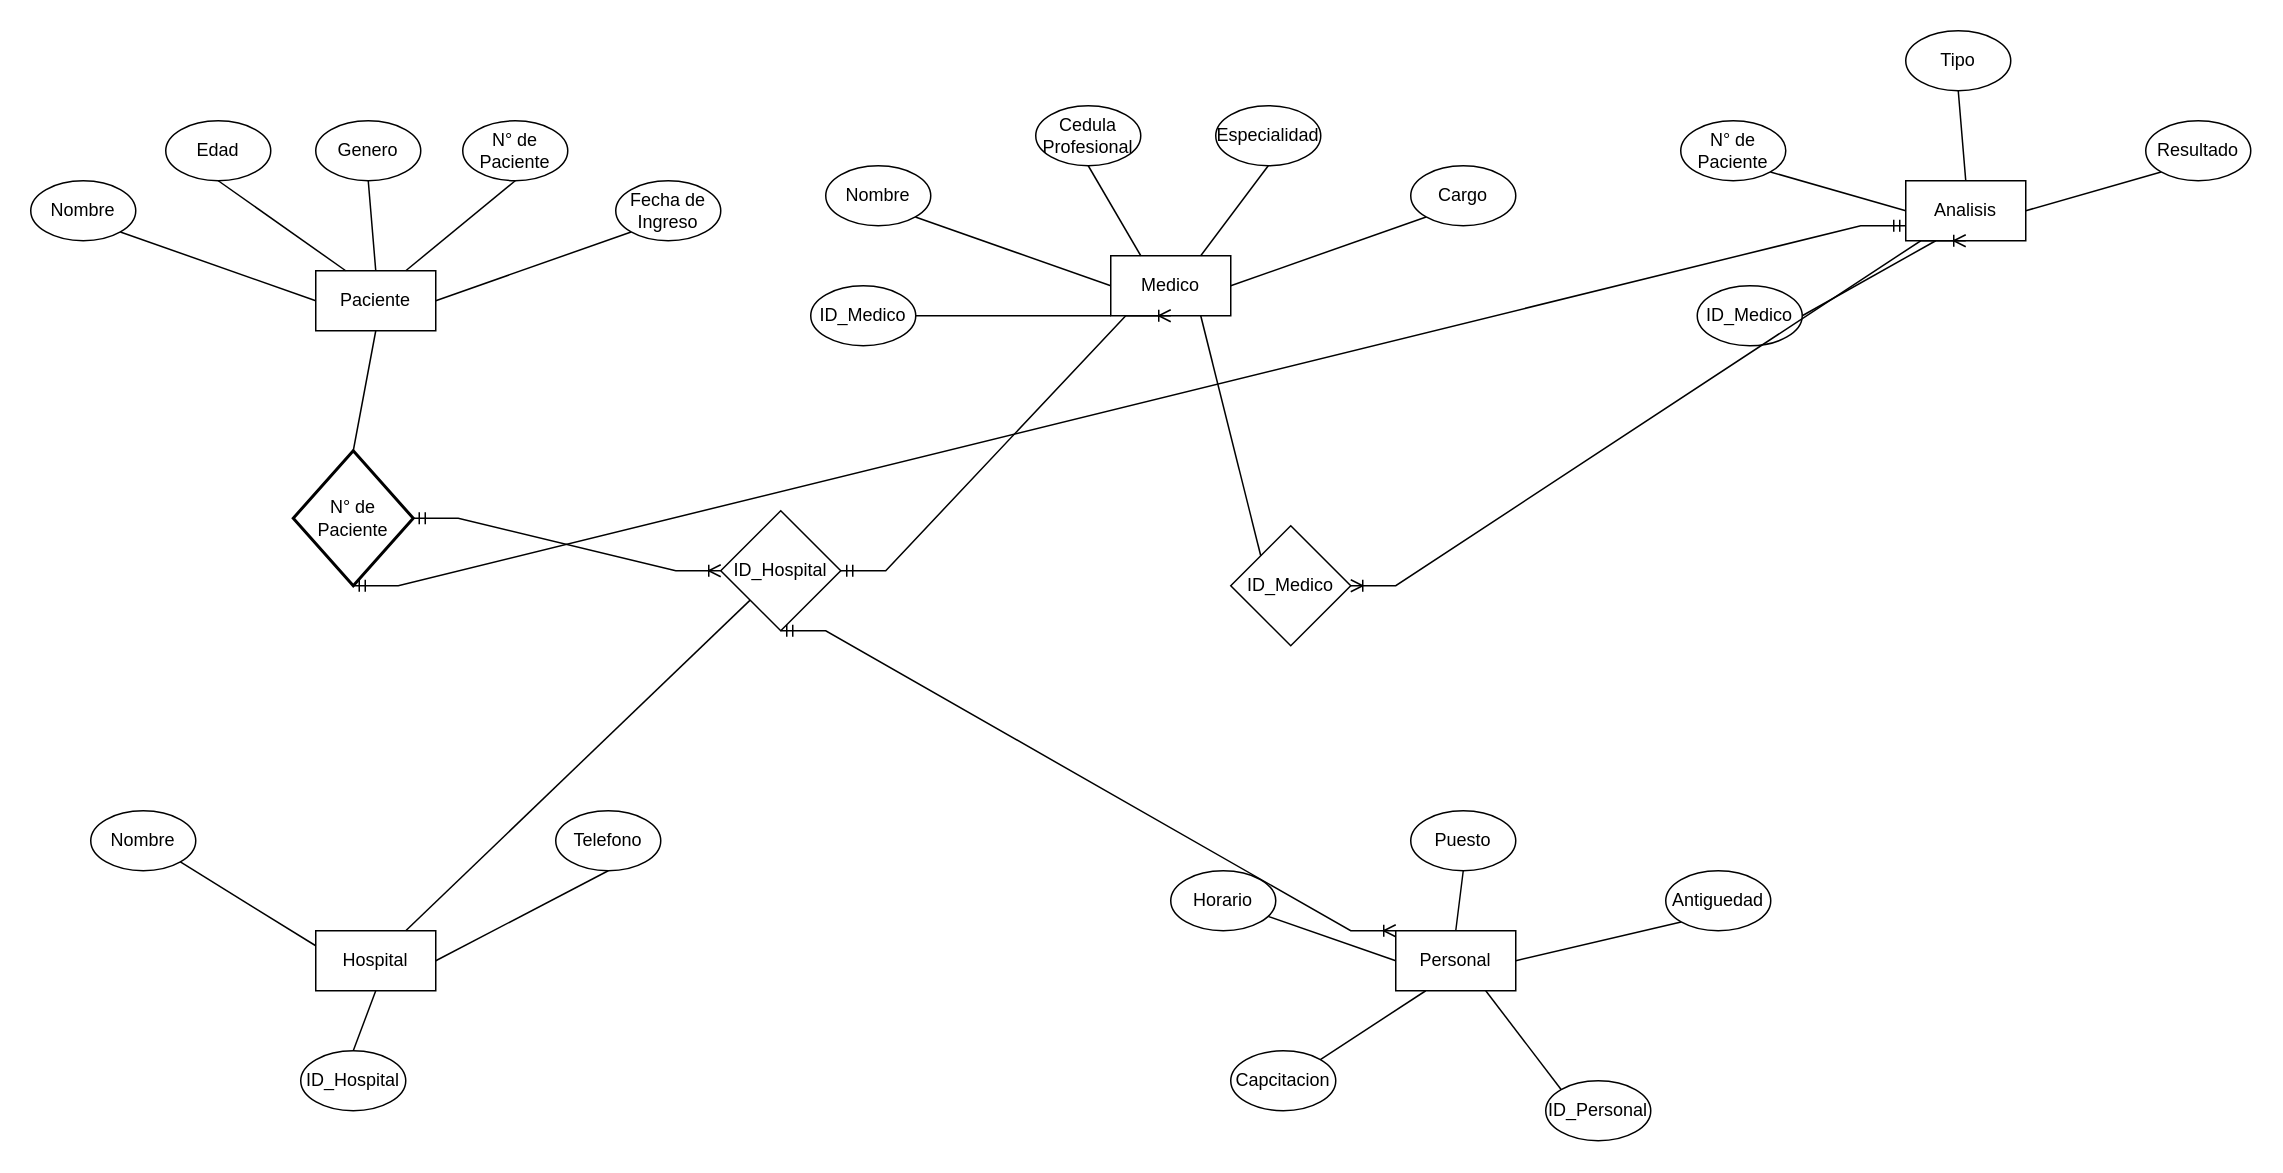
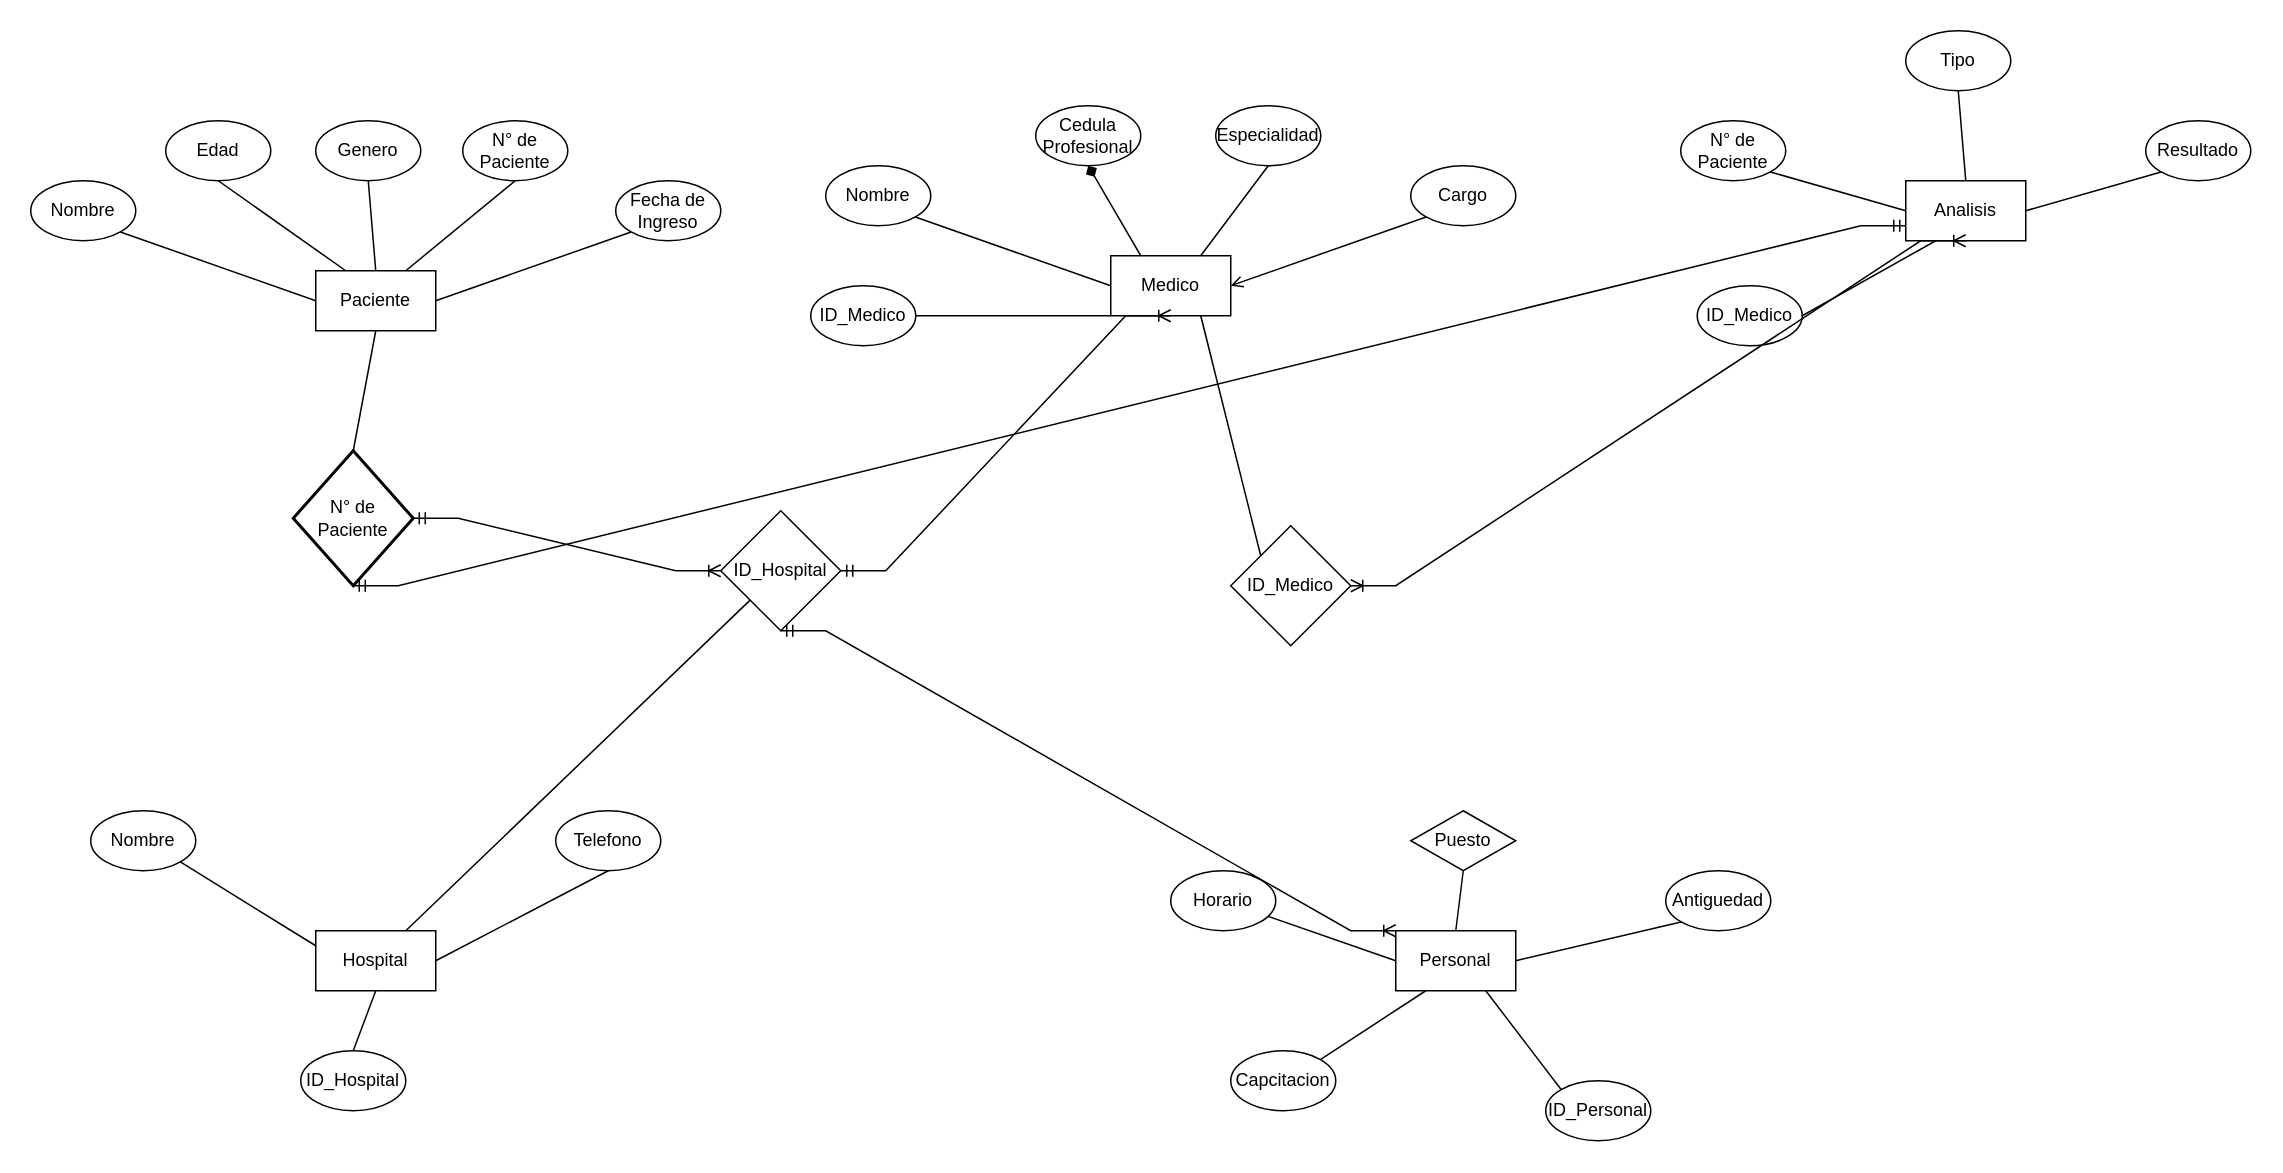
edge "Cedula Profesional" -- "Medico": arrowhead none -> diamond
edge "Cargo" -- "Medico": arrowhead none -> open
node "Puesto": shape ellipse -> diamond
